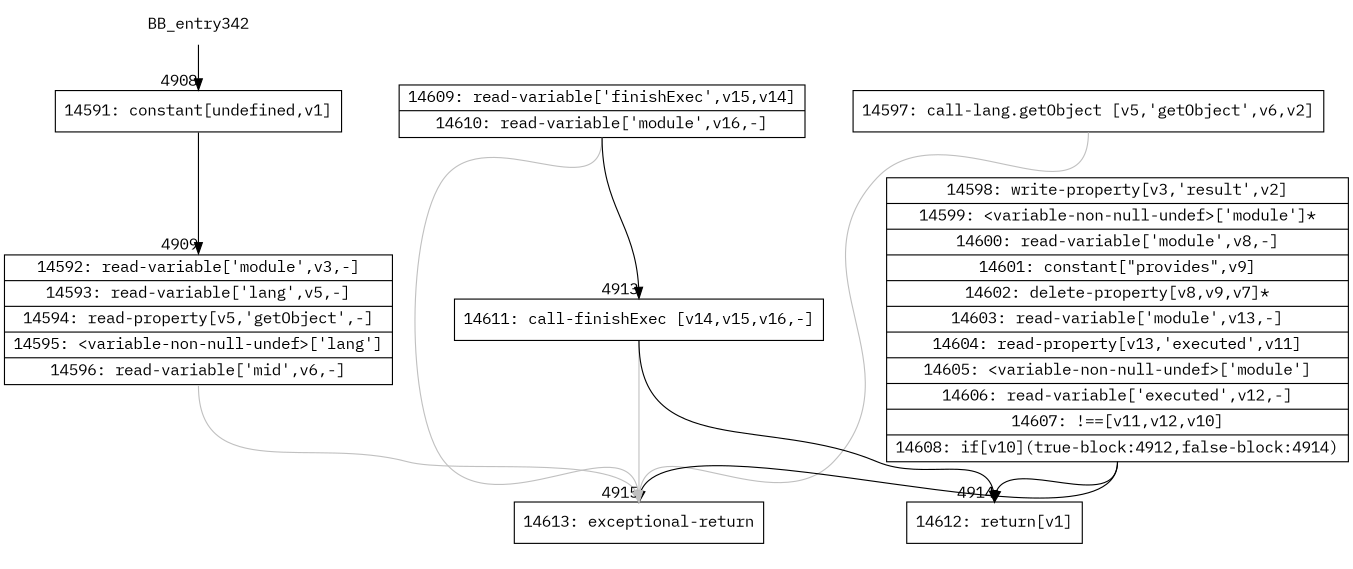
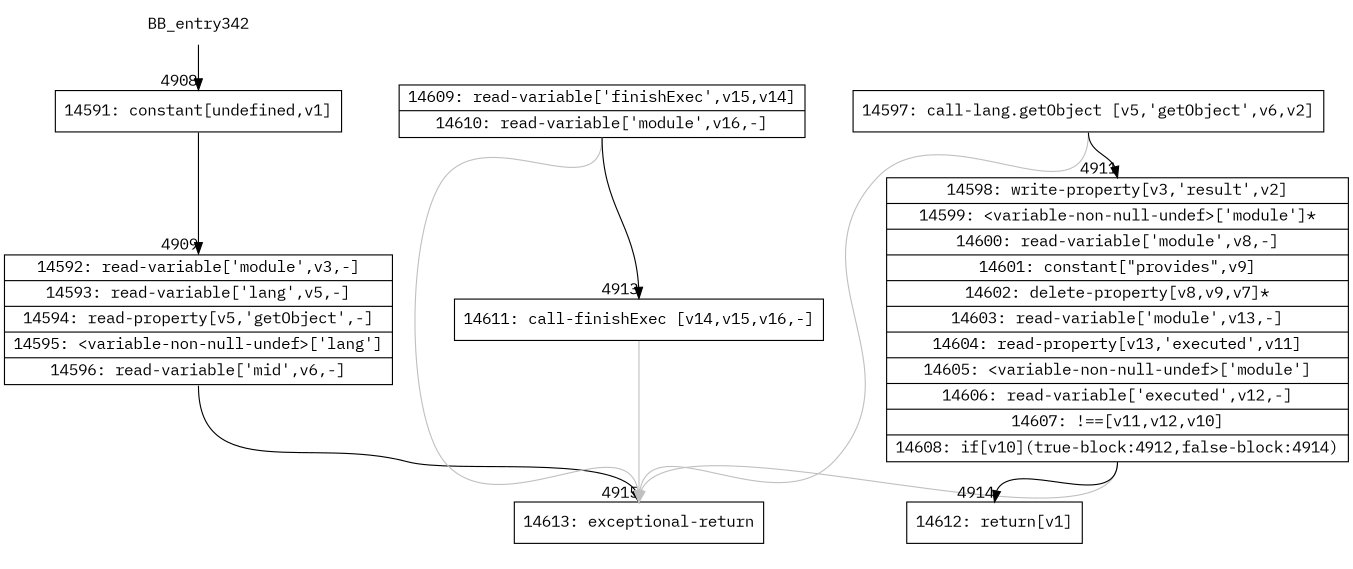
edge "14597: call-lang.getObject [v5,'getObject',v6,v2]" -> "14598: write-property[v3,'result',v2]": added
edge "14611: call-finishExec [v14,v15,v16,-]" -> "14612: return[v1]": removed
edge "14592: read-variable['module',v3,-]" -> "14613: exceptional-return": color gray -> black
edge "14598: write-property[v3,'result',v2]" -> "14613: exceptional-return": color black -> gray
